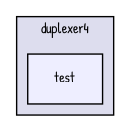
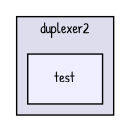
cluster "duplexer4": label "duplexer4" -> "duplexer2"
